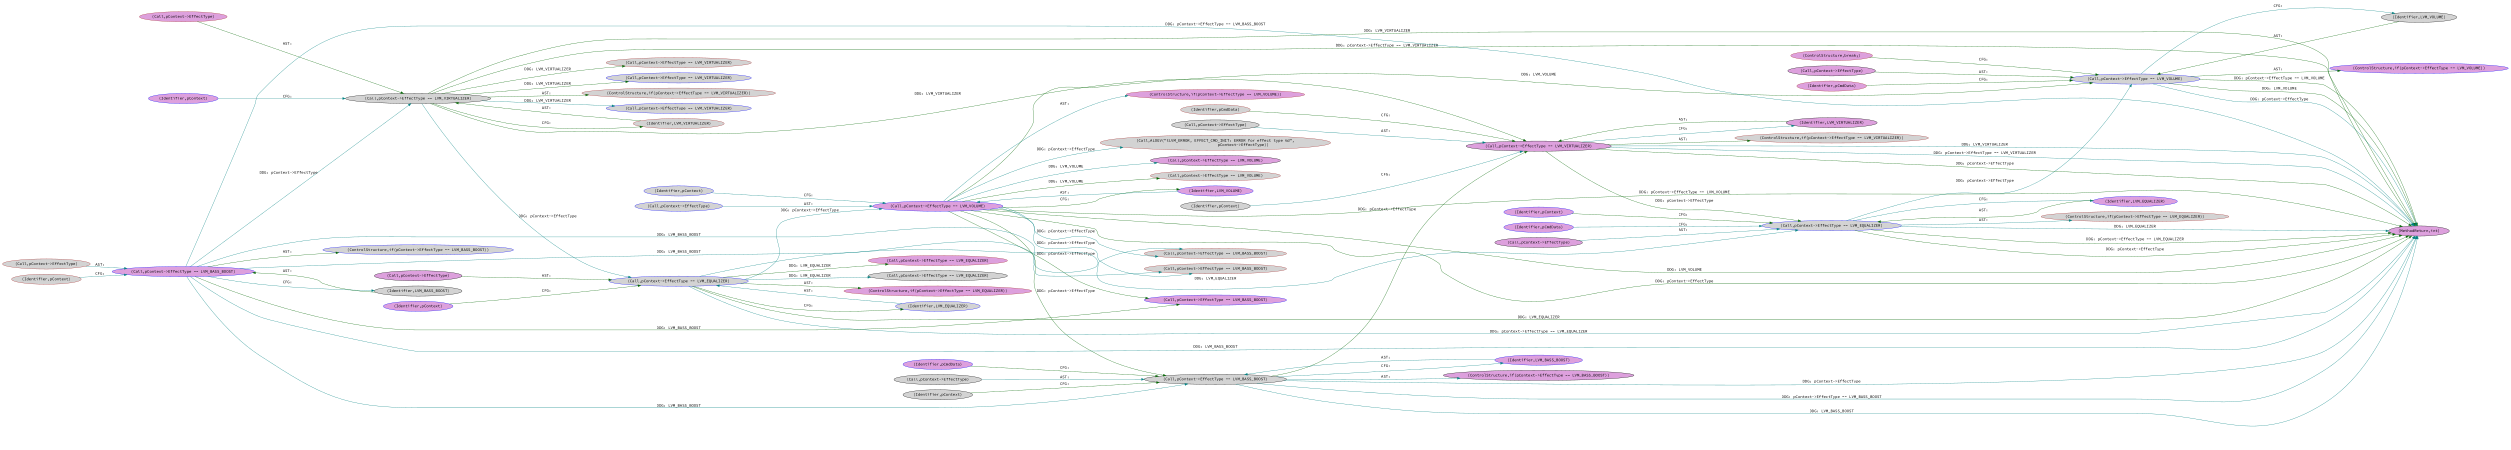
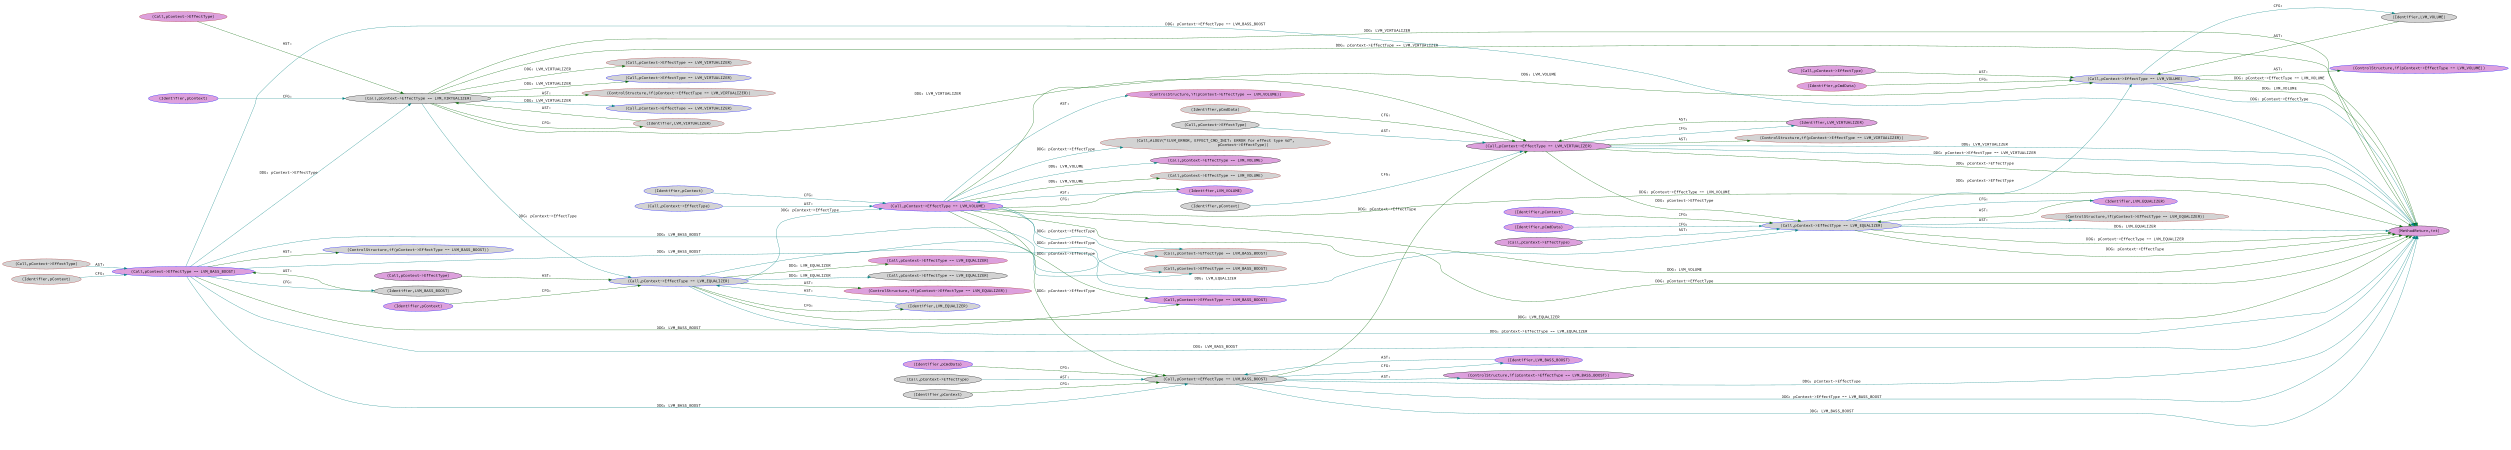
node "(ControlStructure,break;)": removed
